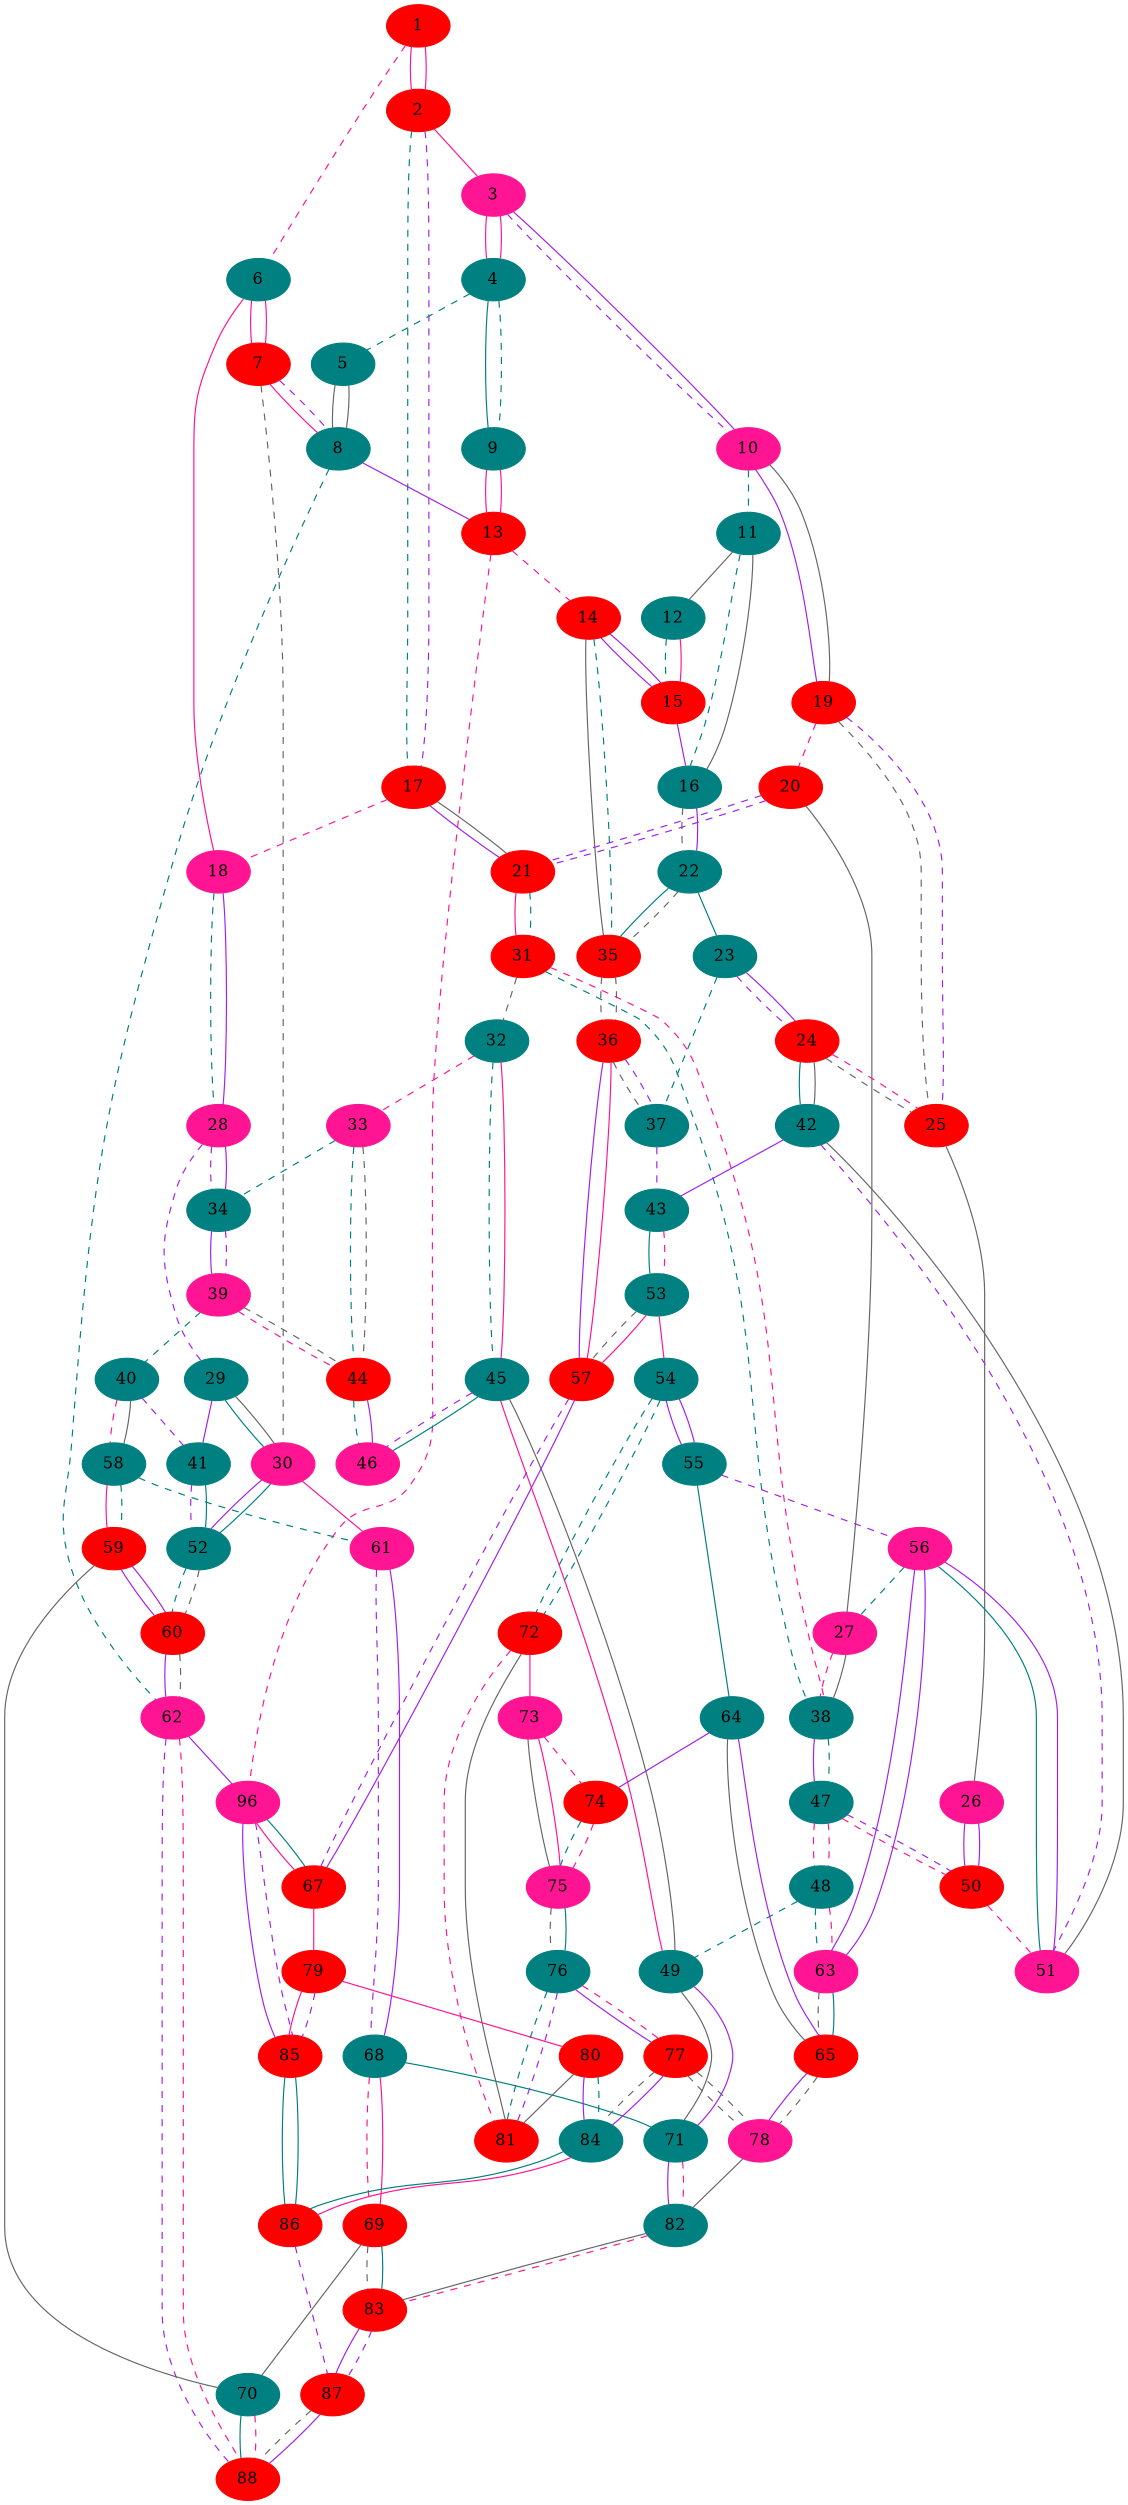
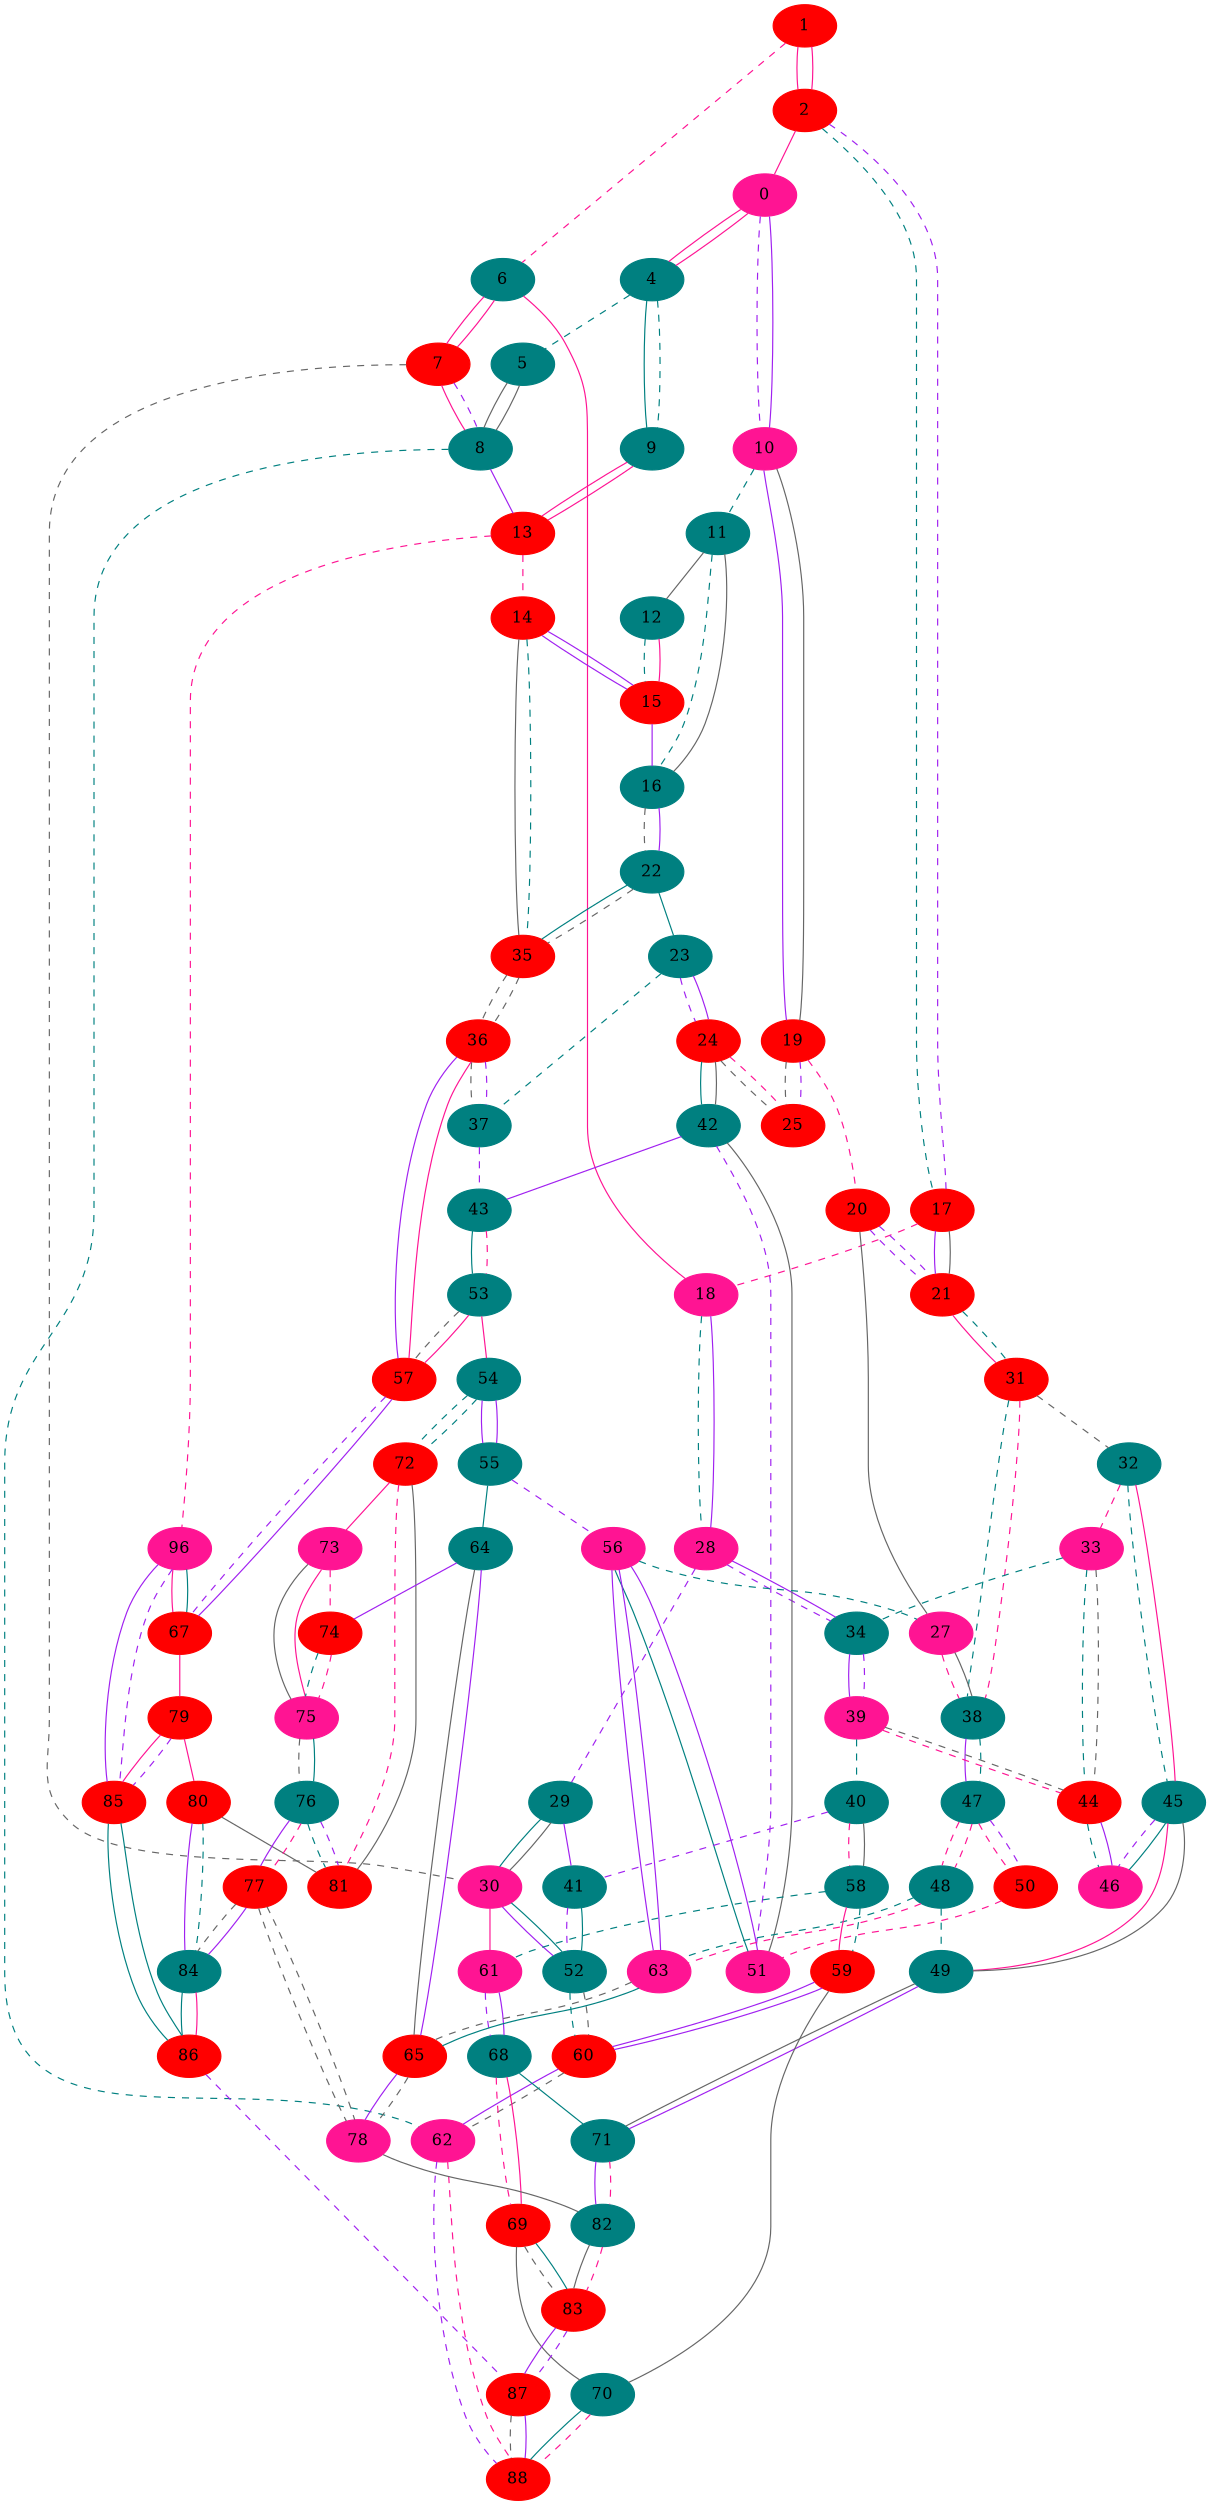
node "3": label "3" -> "0"
edge "62" -- "96": removed
node "26": removed
